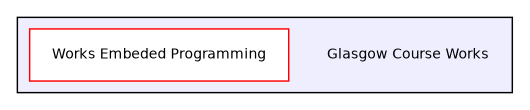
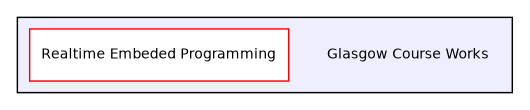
node "Works Embeded Programming": label "Works Embeded Programming" -> "Realtime Embeded Programming"
